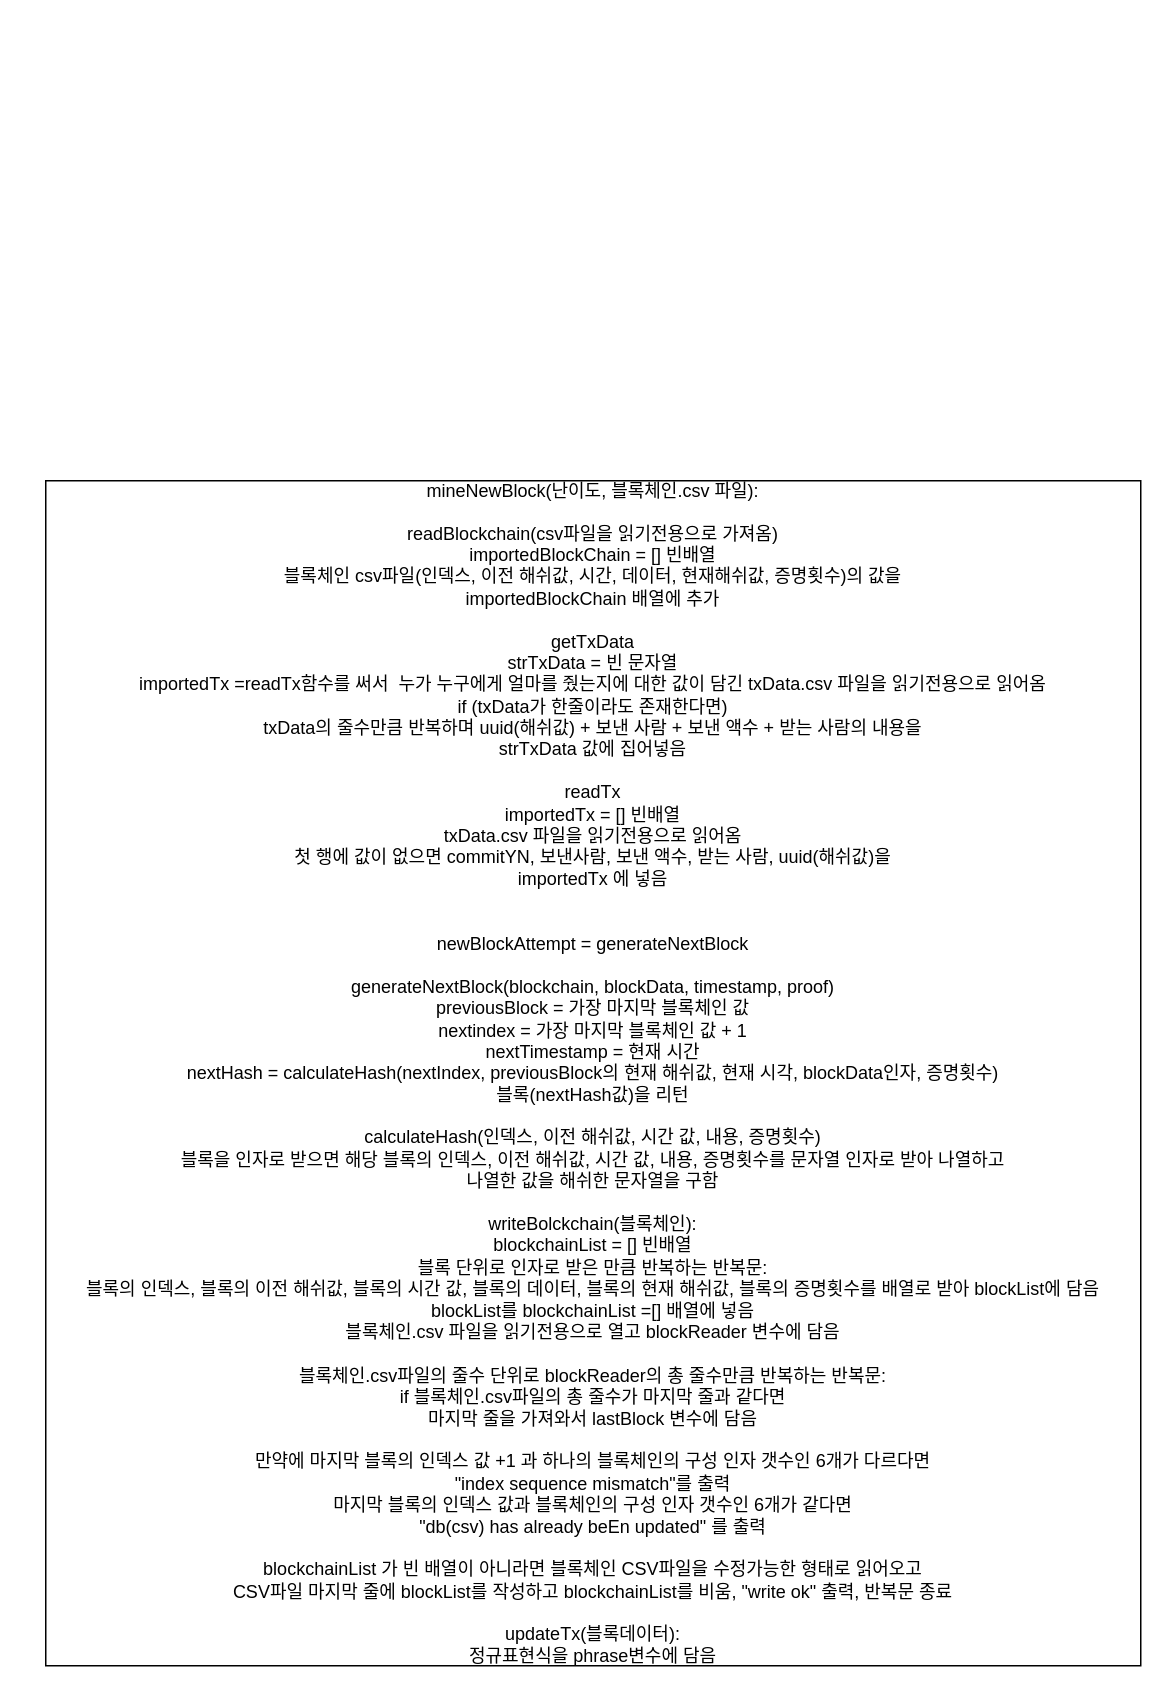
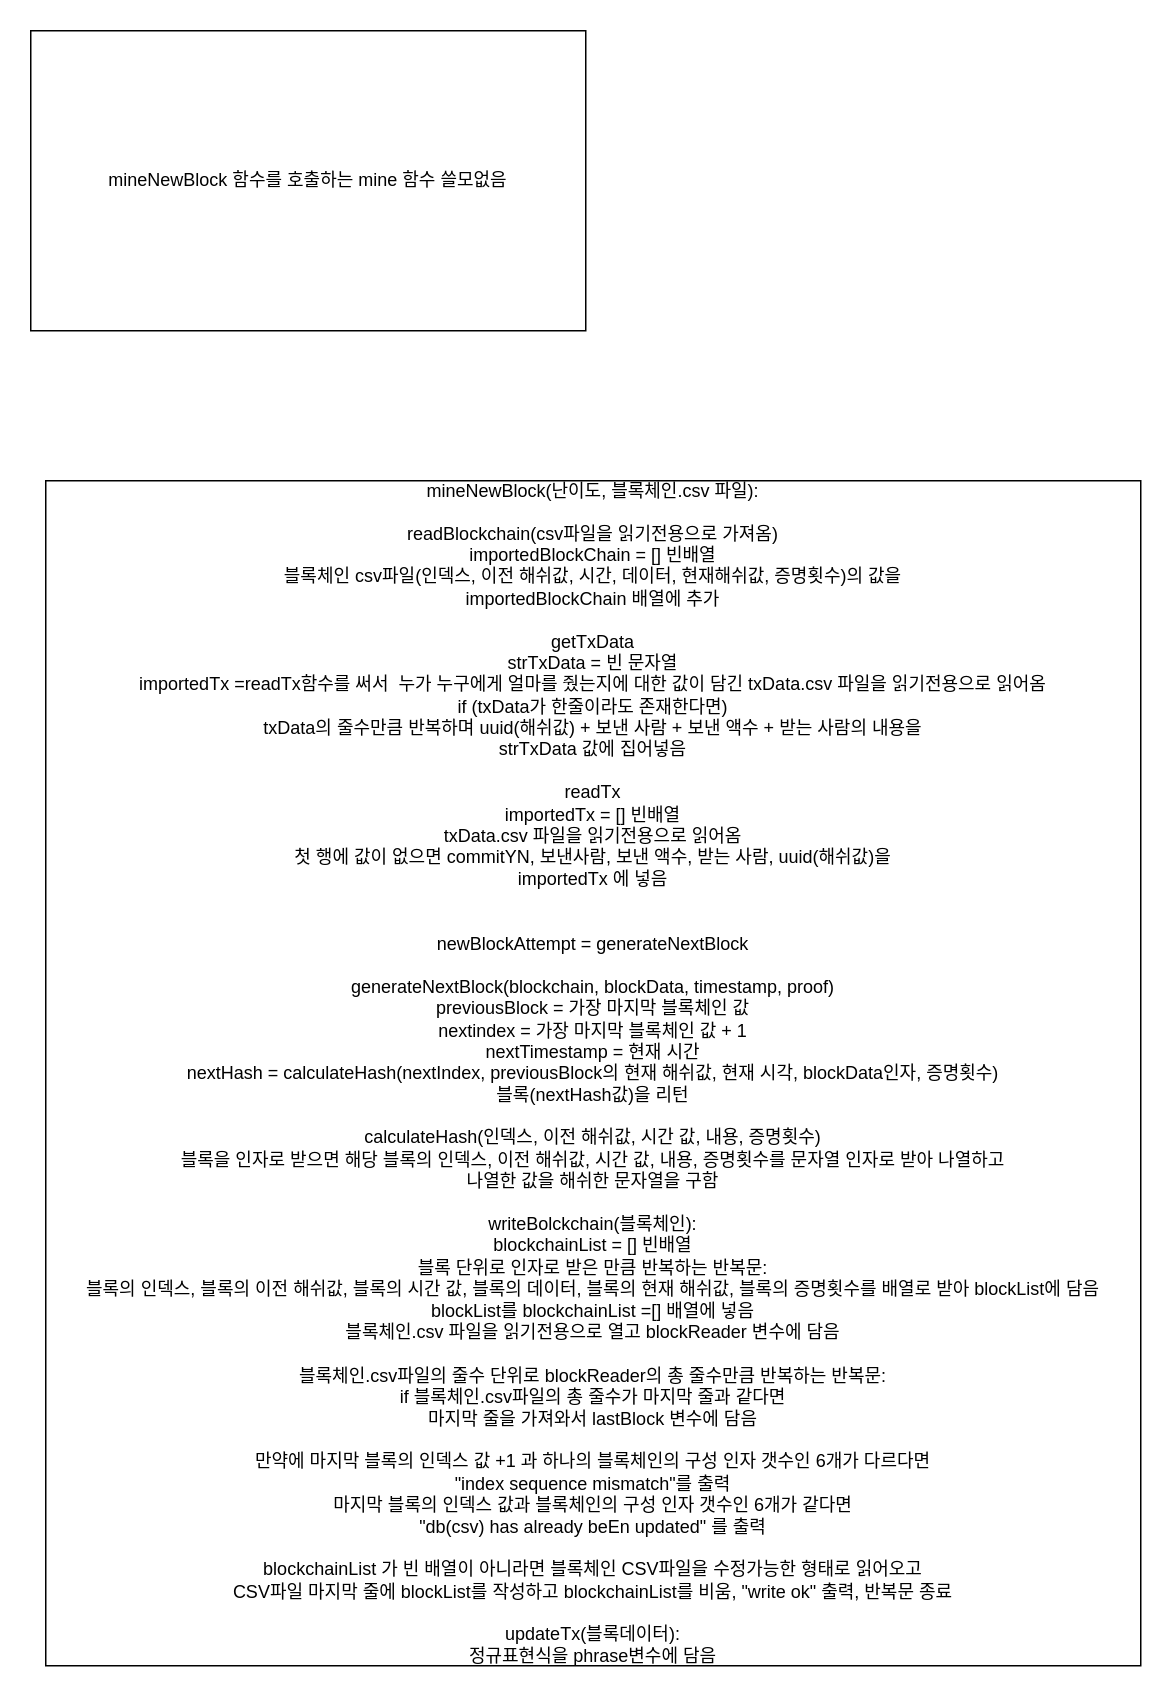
node "mineNewBlock 함수를 호출하는 mine 함수 쓸모없음": added
